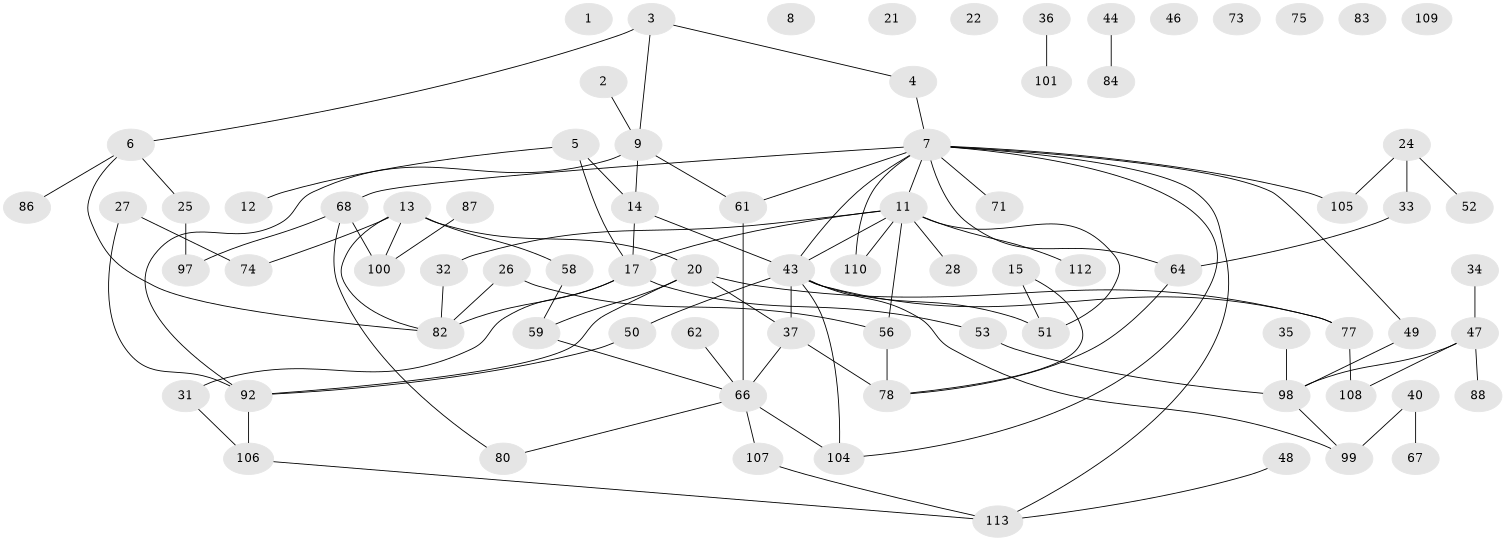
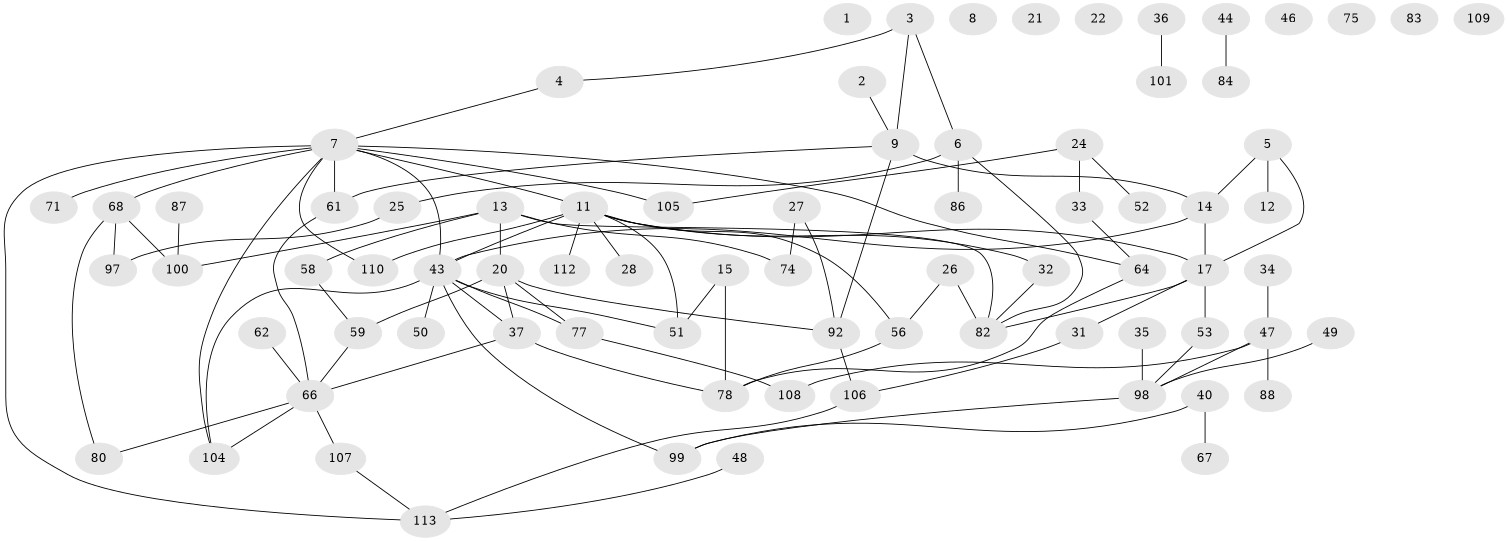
node "73": removed
edge "7" -- "49": removed
edge "50" -- "92": removed
